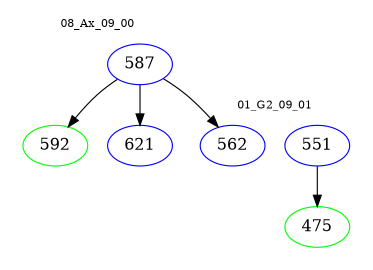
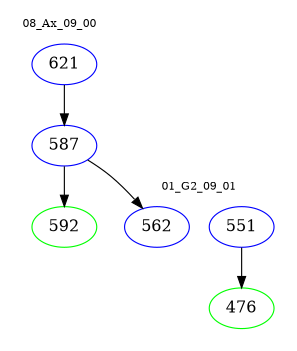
edge "587" -> "621": reversed
node "475": label "475" -> "476"
